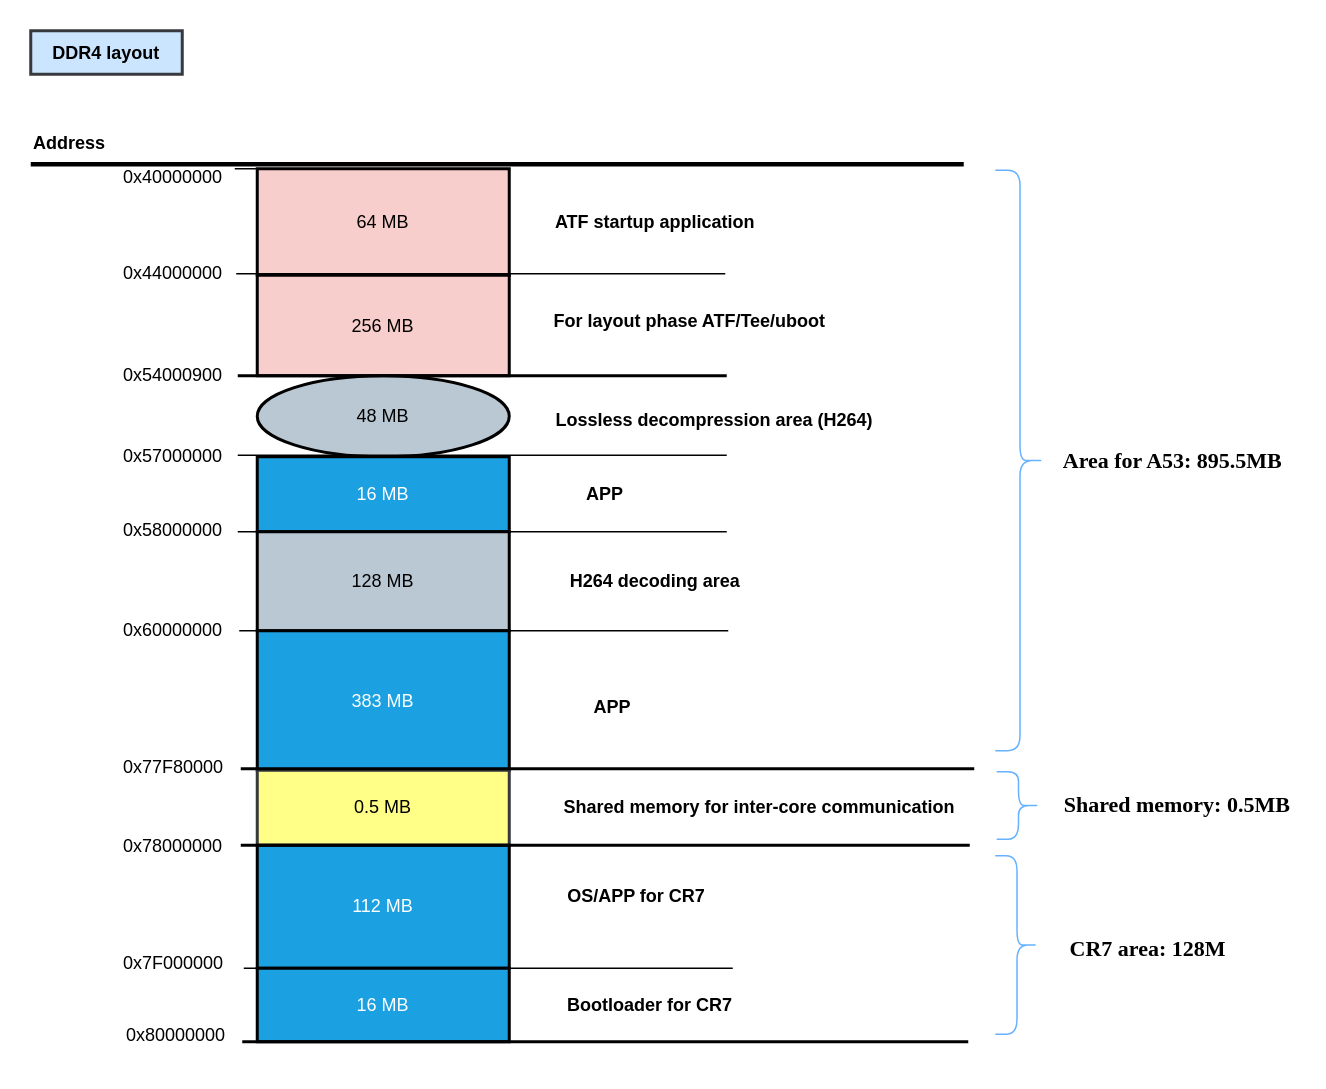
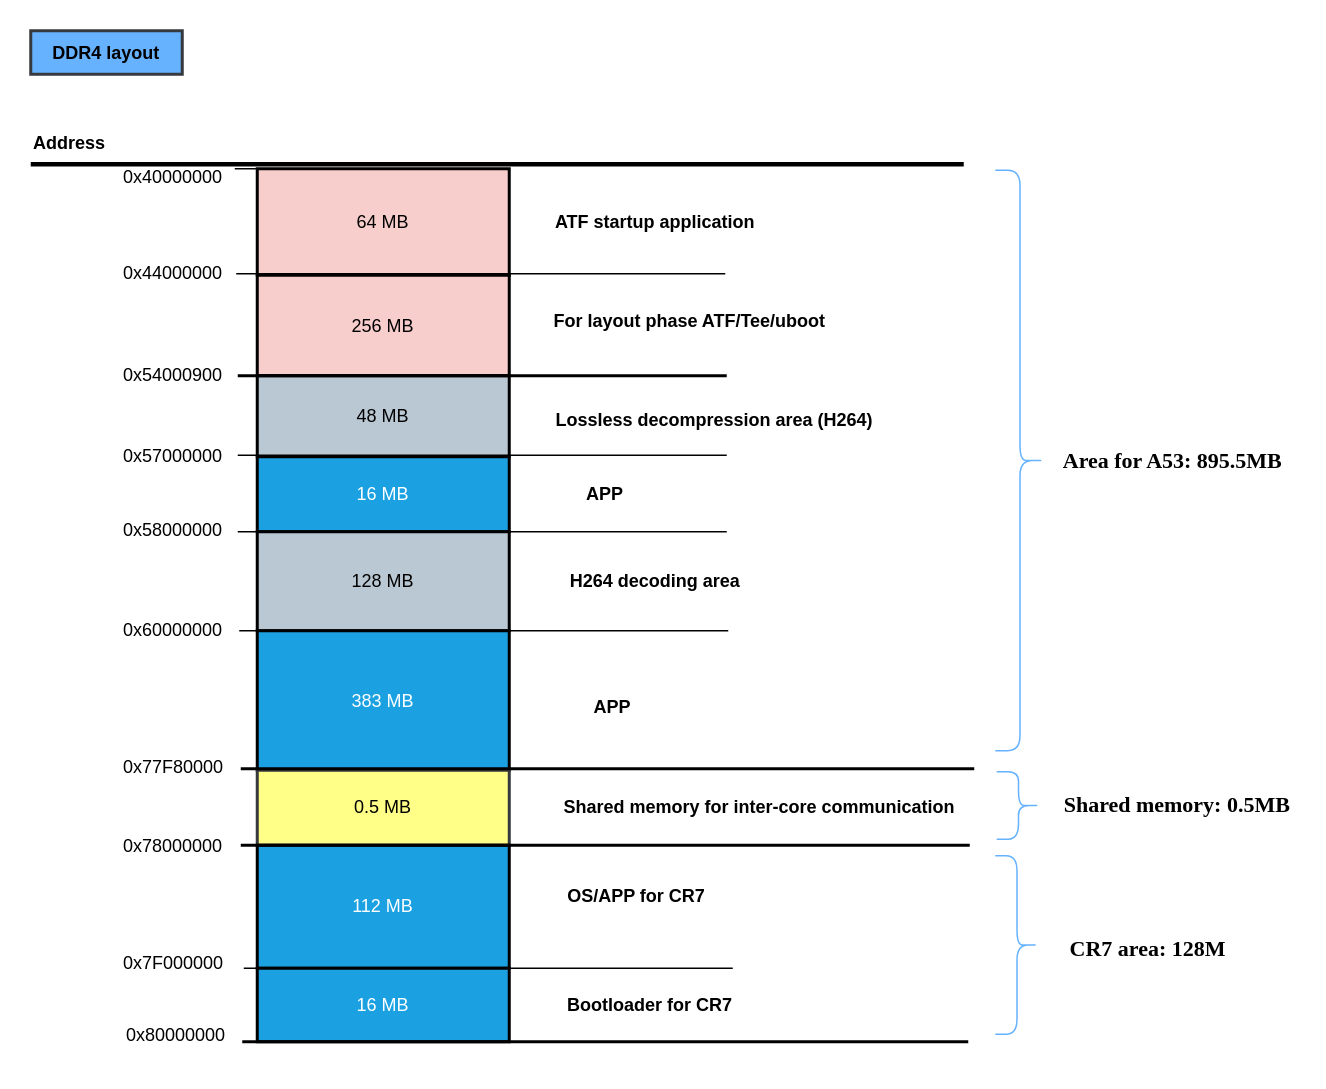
node "DDR4 layout": fillcolor #cce5ff -> #66b2ff
node "48 MB": shape ellipse -> rectangle
